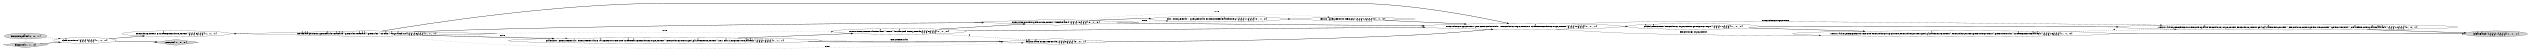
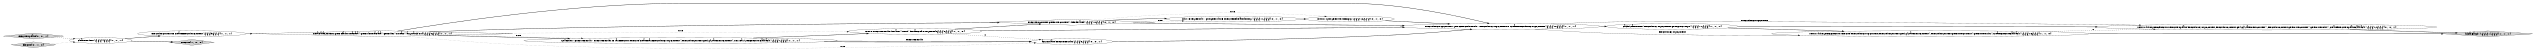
node "return !queryResults.isEmpty()@@@12@@@['0', '1', '0']": shape diamond -> ellipse
node "{clearBatch()}@@@14@@@['1', '1', '1']": shape ellipse -> diamond
node "executeUpdate['0', '0', '1']": shape ellipse -> diamond
node "accumulate(executeResults)@@@8@@@['0', '0', '1']": shape diamond -> ellipse
edge "execute['0', '1', '0']" -> "clearPrevious()@@@4@@@['1', '1', '1']": style bold -> dotted
